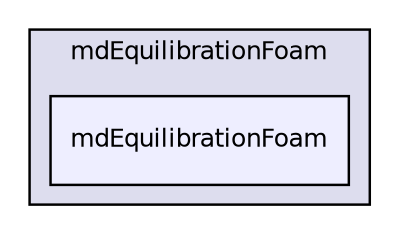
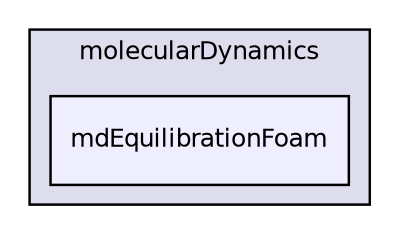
cluster "mdEquilibrationFoam": label "mdEquilibrationFoam" -> "molecularDynamics"
